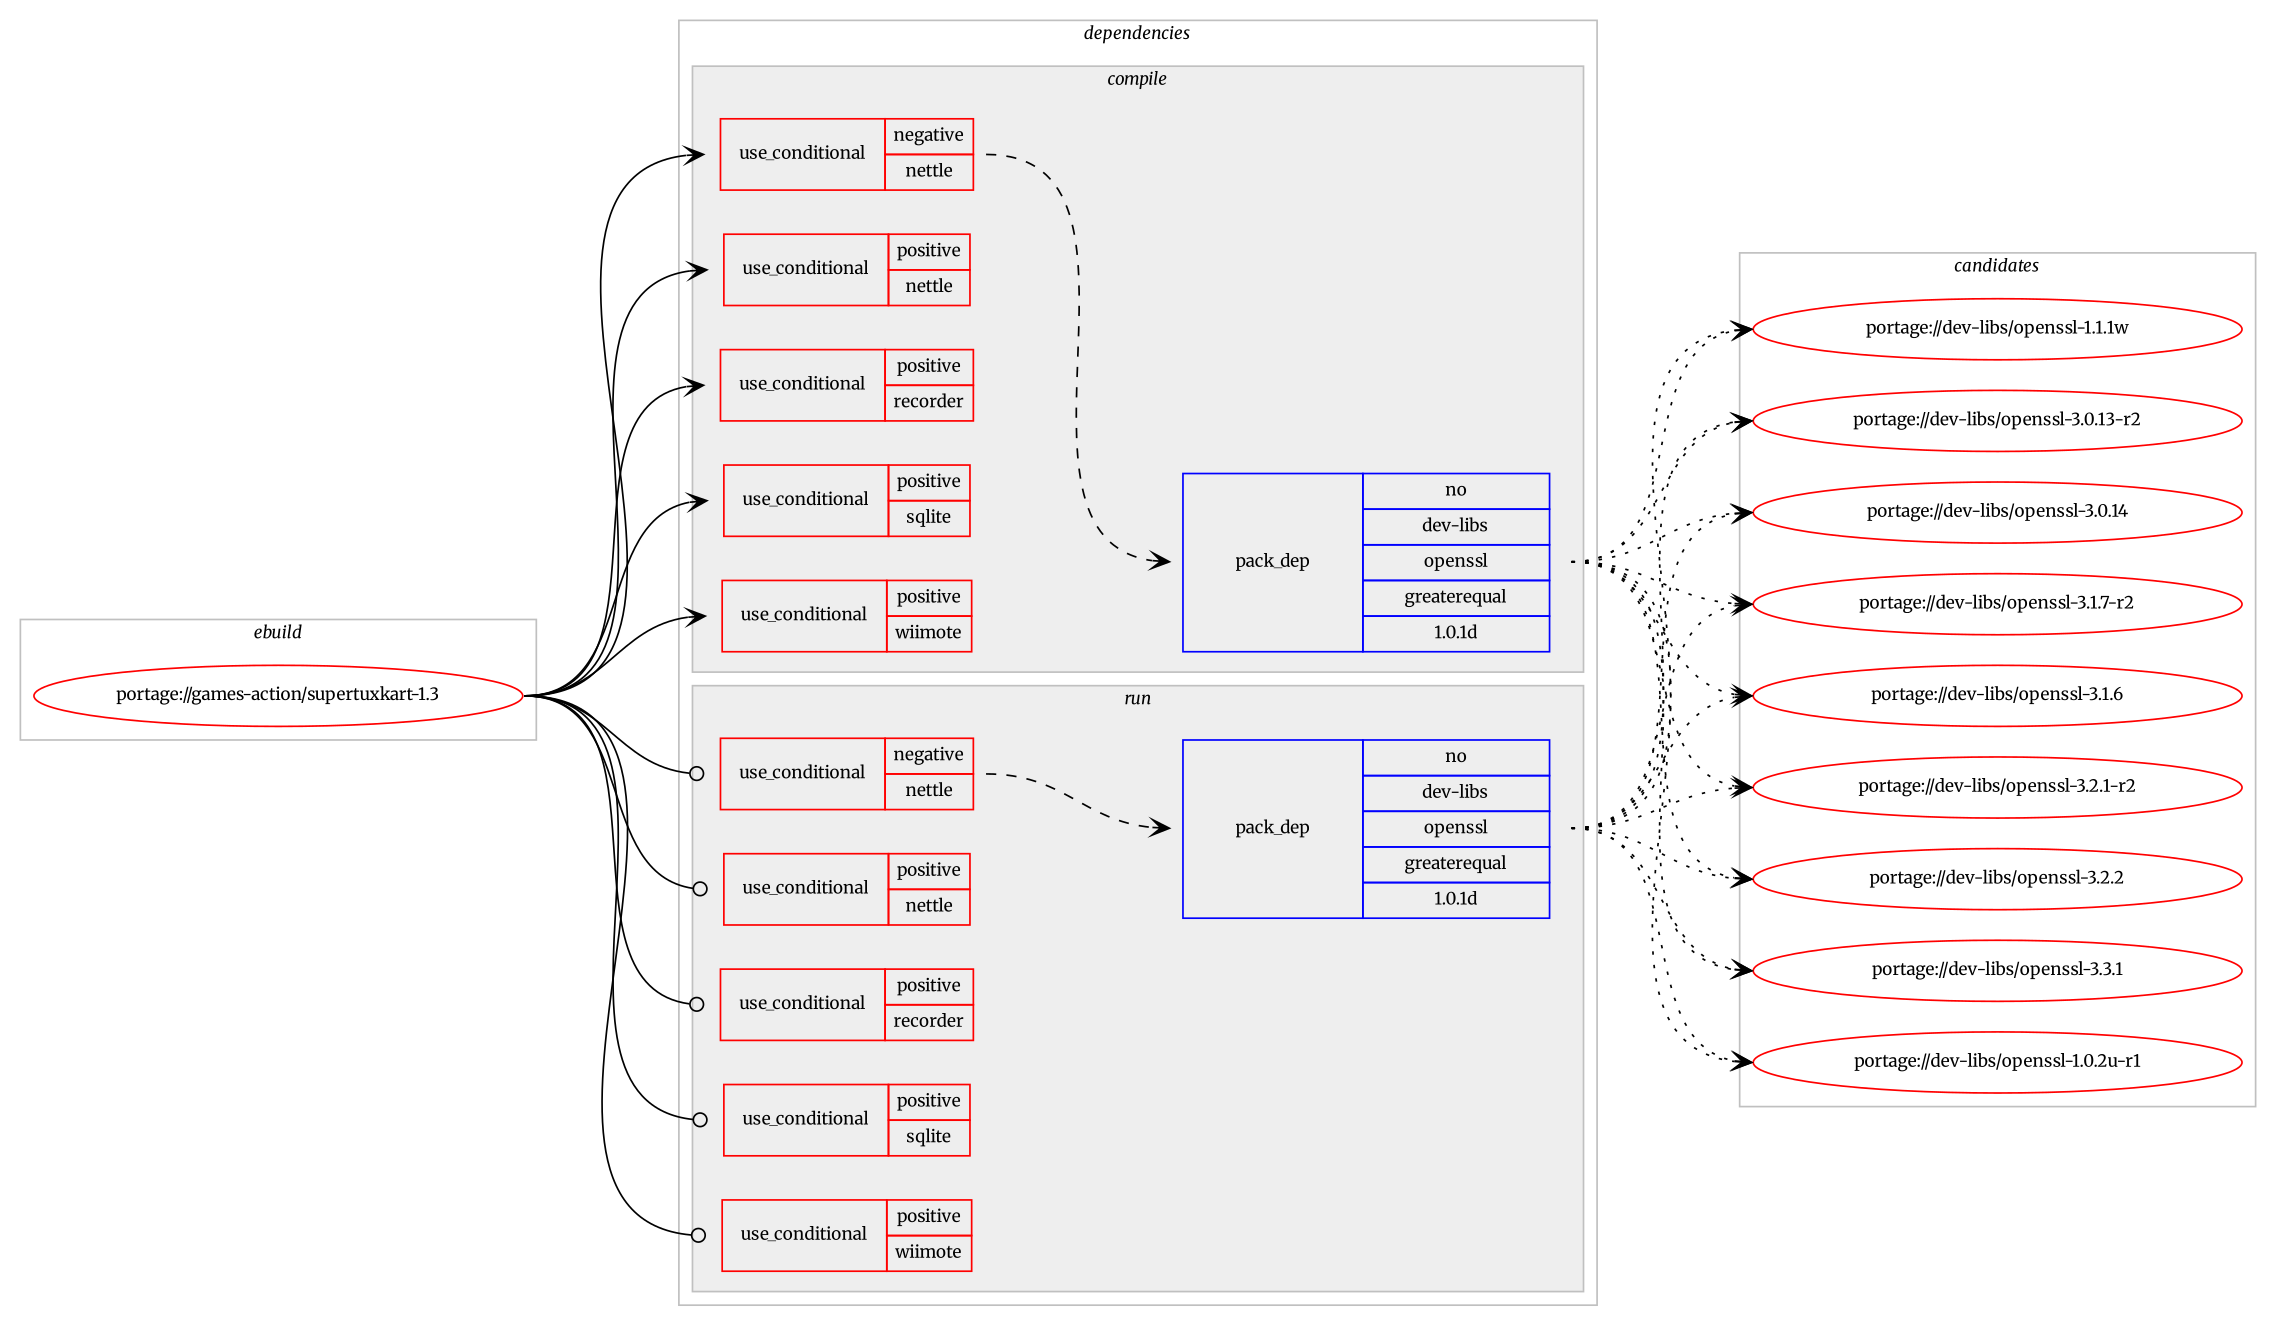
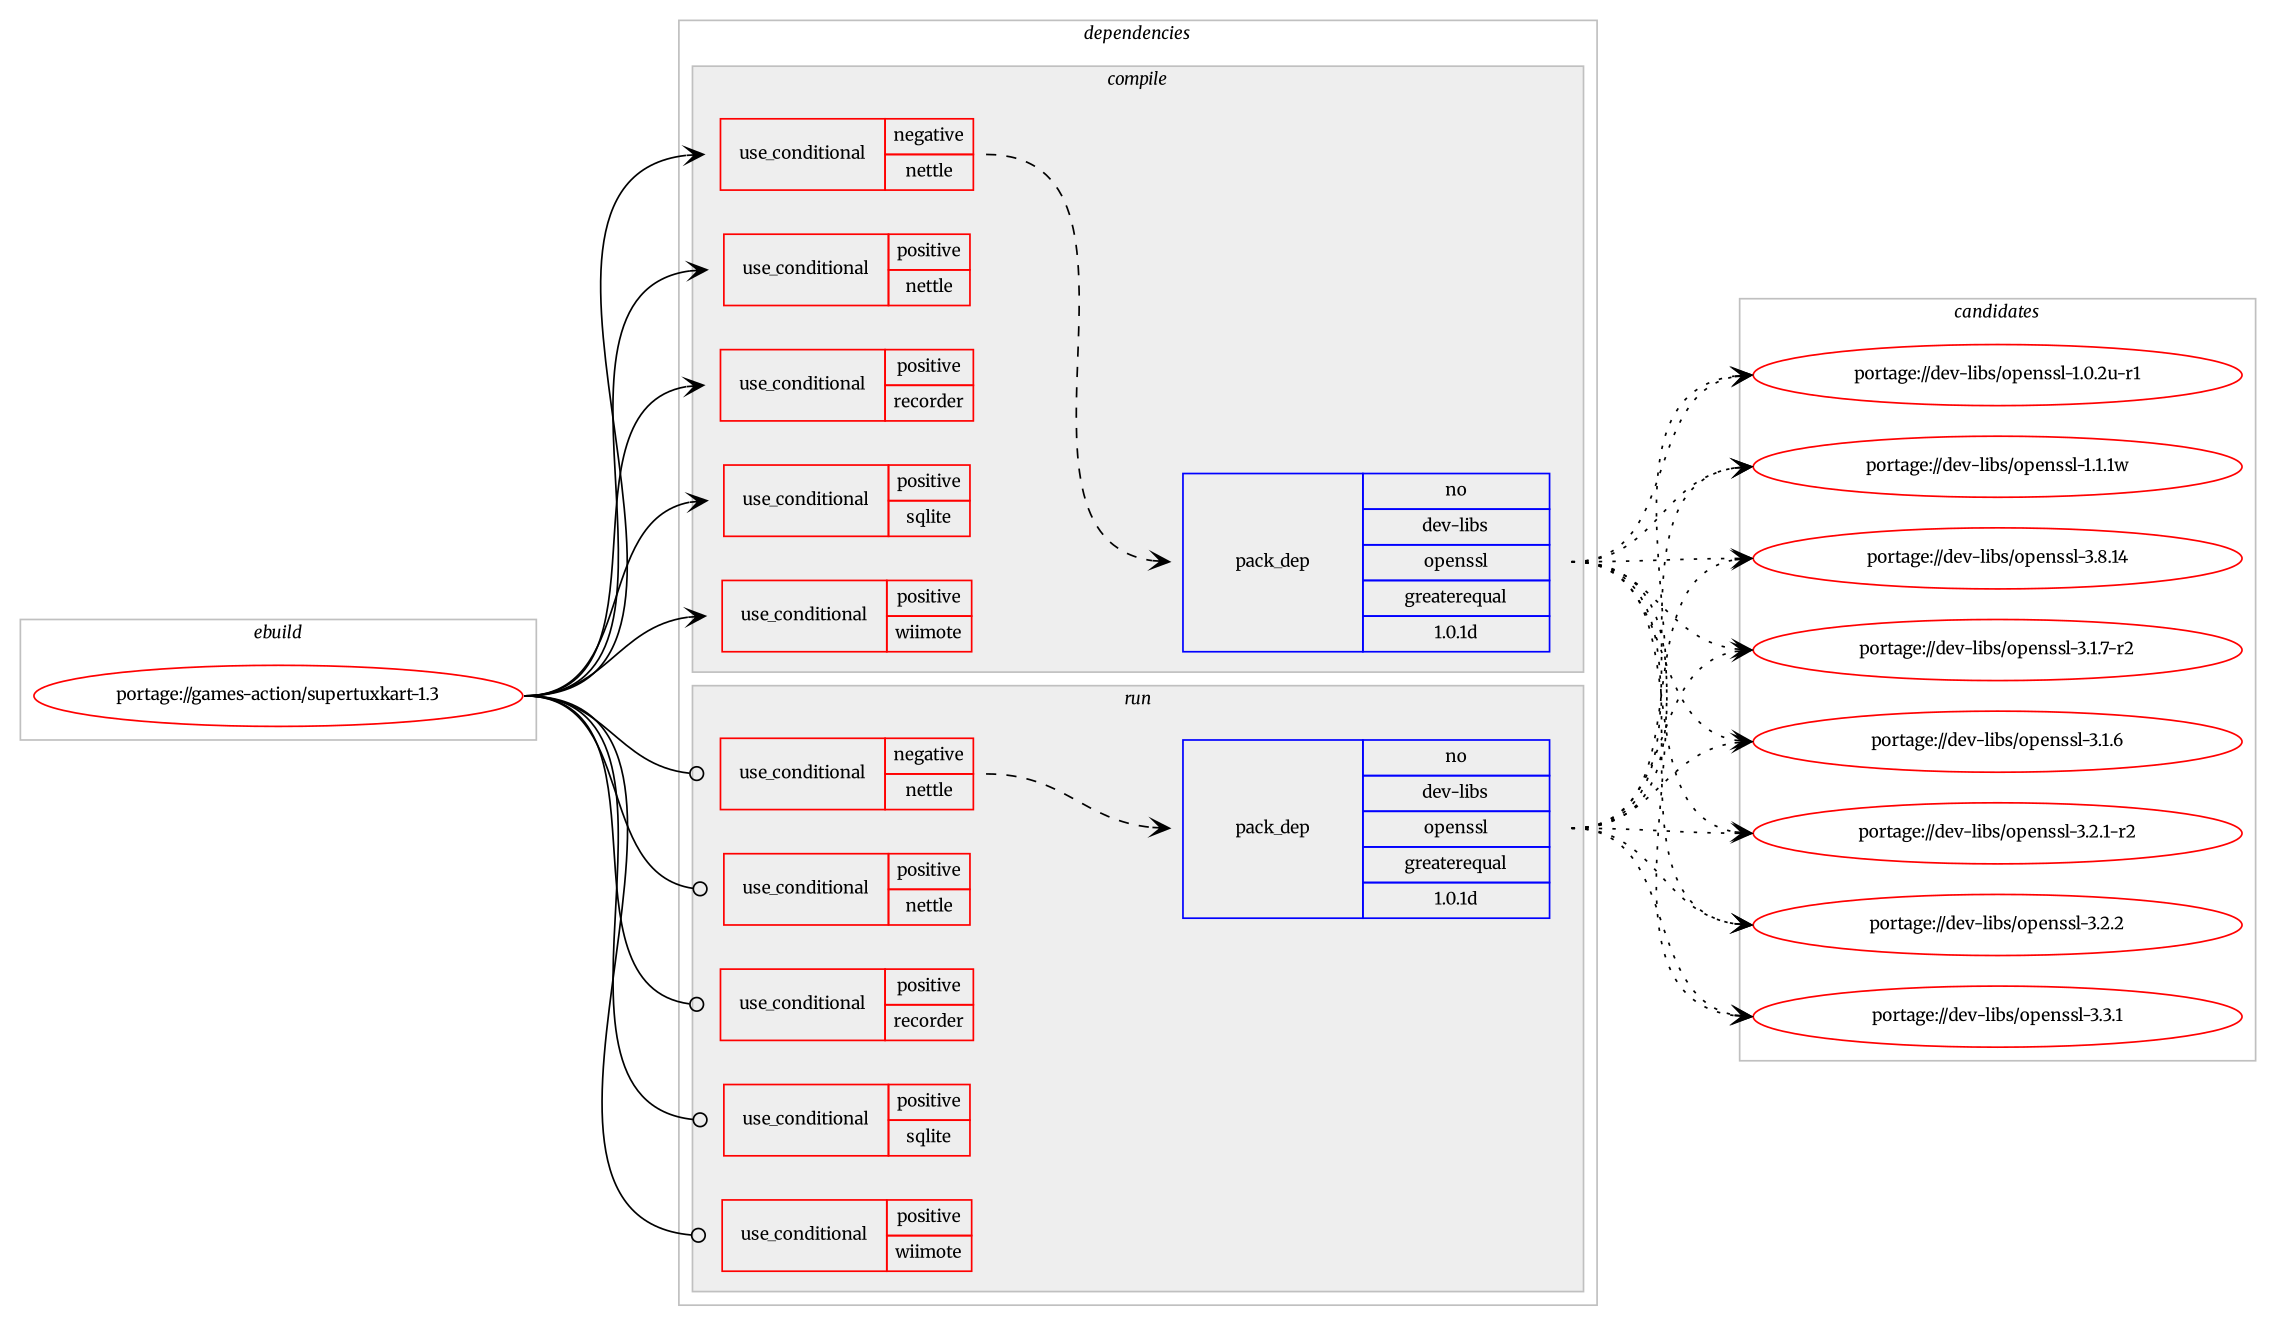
node "portage://dev-libs/openssl-3.0.13-r2": removed
node "portage://dev-libs/openssl-3.0.14": label "portage://dev-libs/openssl-3.0.14" -> "portage://dev-libs/openssl-3.8.14"
